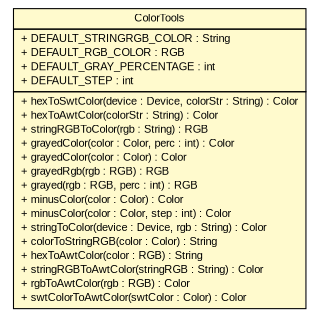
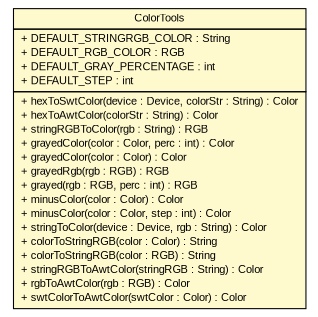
node "ColorTools": text "+ hexToAwtColor(color : RGB) : String" -> "+ colorToStringRGB(color : RGB) : String"
